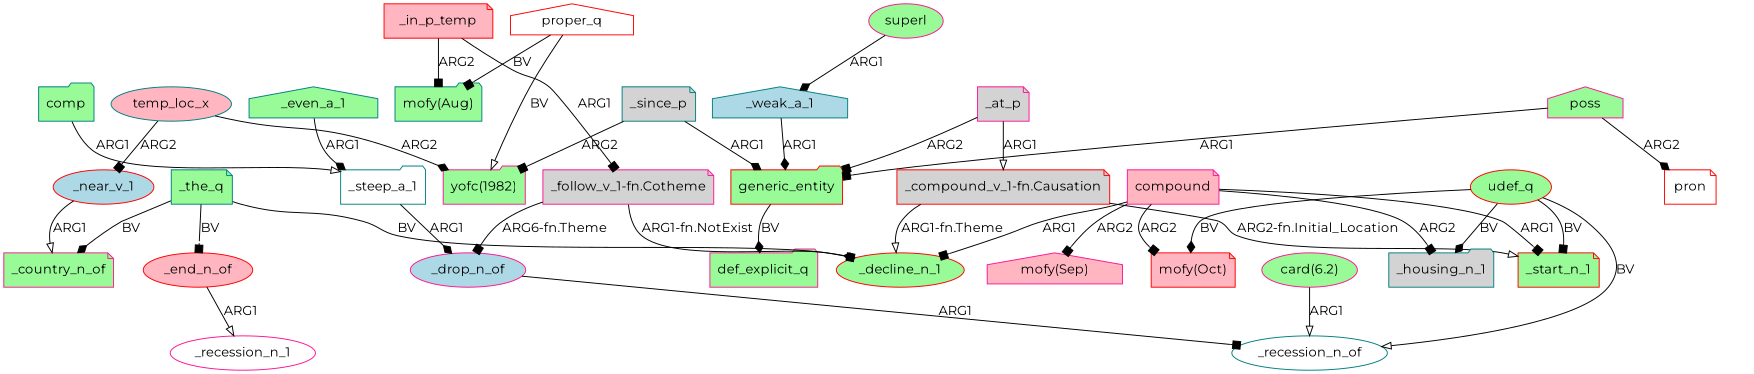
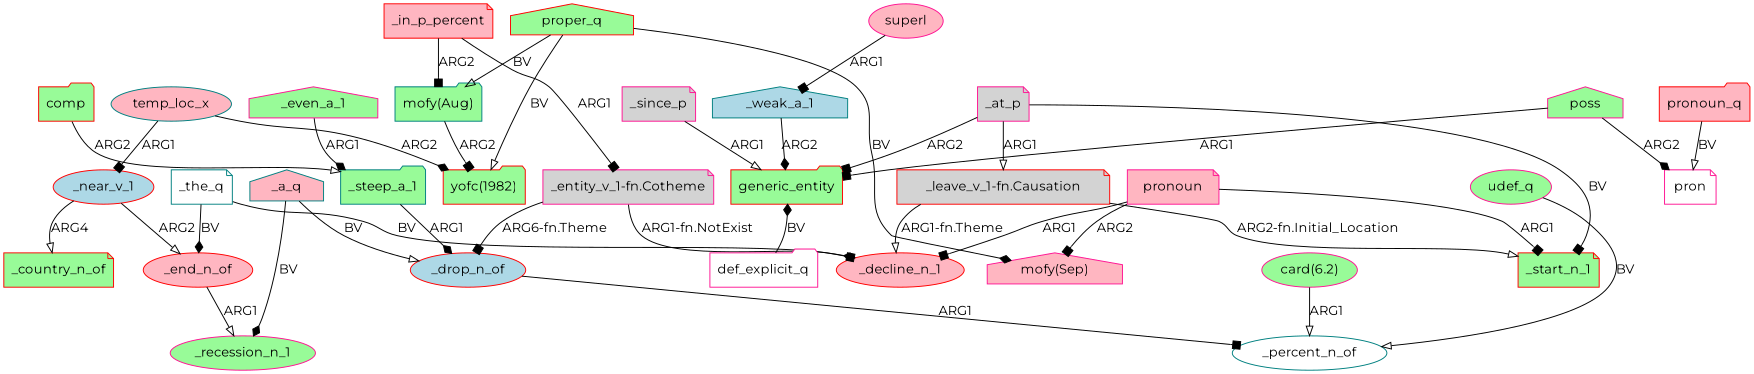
node "_in_p_temp": label "_in_p_temp" -> "_in_p_percent"
node "proper_q": fillcolor white -> palegreen
node "superl": fillcolor palegreen -> lightpink
edge "proper_q" -> "mofy(Aug)": arrowhead box -> onormal
edge "superl" -> "_weak_a_1": arrowhead diamond -> box
edge "proper_q" -> "mofy(Sep)": added, label "BV"
node "comp": color teal -> red
node "_even_a_1": color teal -> deeppink
node "_since_p": color teal -> deeppink
node "pronoun_q": added
edge "_since_p" -> "generic_entity": arrowhead diamond -> onormal
edge "_since_p" -> "yofc(1982)": now "mofy(Aug)" -> "yofc(1982)"
edge "comp" -> "_steep_a_1": label "ARG1" -> "ARG2"
edge "temp_loc_x" -> "_near_v_1": label "ARG2" -> "ARG1"
edge "_weak_a_1" -> "generic_entity": label "ARG1" -> "ARG2"
node "_the_q": fillcolor palegreen -> white
node "_a_q": added
node "_steep_a_1": fillcolor white -> palegreen
node "yofc(1982)": color deeppink -> red
node "_follow_v_1-fn.Cotheme": label "_follow_v_1-fn.Cotheme" -> "_entity_v_1-fn.Cotheme"
node "_compound_v_1-fn.Causation": label "_compound_v_1-fn.Causation" -> "_leave_v_1-fn.Causation"
node "compound": label "compound" -> "pronoun"
node "udef_q": color red -> deeppink
node "pron": color red -> deeppink
edge "udef_q" -> "_start_n_1": now "_at_p" -> "_start_n_1"
edge "_the_q" -> "_country_n_of": removed, label "BV"
edge "generic_entity" -> "def_explicit_q": reversed
edge "_the_q" -> "_end_n_of": arrowhead box -> diamond
edge "_near_v_1" -> "_end_n_of": added, label "ARG2"
edge "_near_v_1" -> "_country_n_of": label "ARG1" -> "ARG4"
node "_country_n_of": color deeppink -> red
node "_drop_n_of": color deeppink -> red
node "def_explicit_q": fillcolor palegreen -> white
node "_decline_n_1": fillcolor palegreen -> lightpink
node "mofy(Oct)": removed
node "_housing_n_1": removed
node "_recession_n_1": fillcolor white -> palegreen
node "_recession_n_of": label "_recession_n_of" -> "_percent_n_of"
